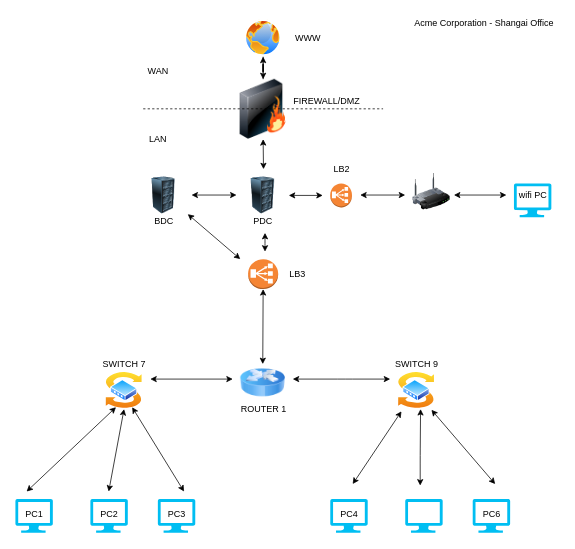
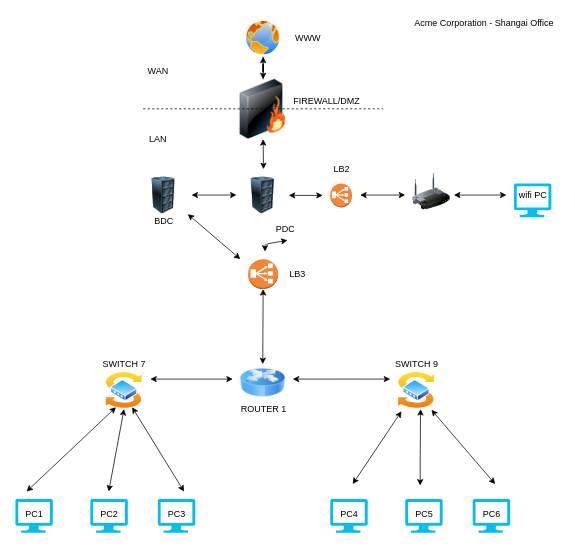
node "PDC": moved (263, 222) -> (285, 229)
node "PC5": added
